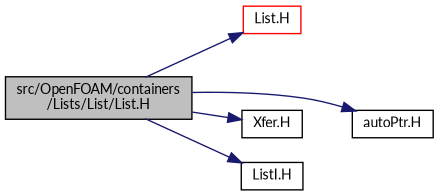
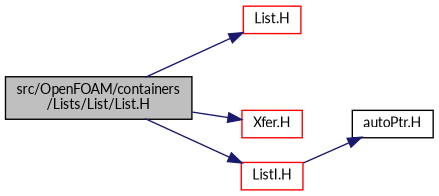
edge "src/OpenFOAM/containers /Lists/List/List.H" -> "autoPtr.H": now "ListI.H" -> "autoPtr.H"
node "Xfer.H": color black -> red
node "ListI.H": color black -> red
